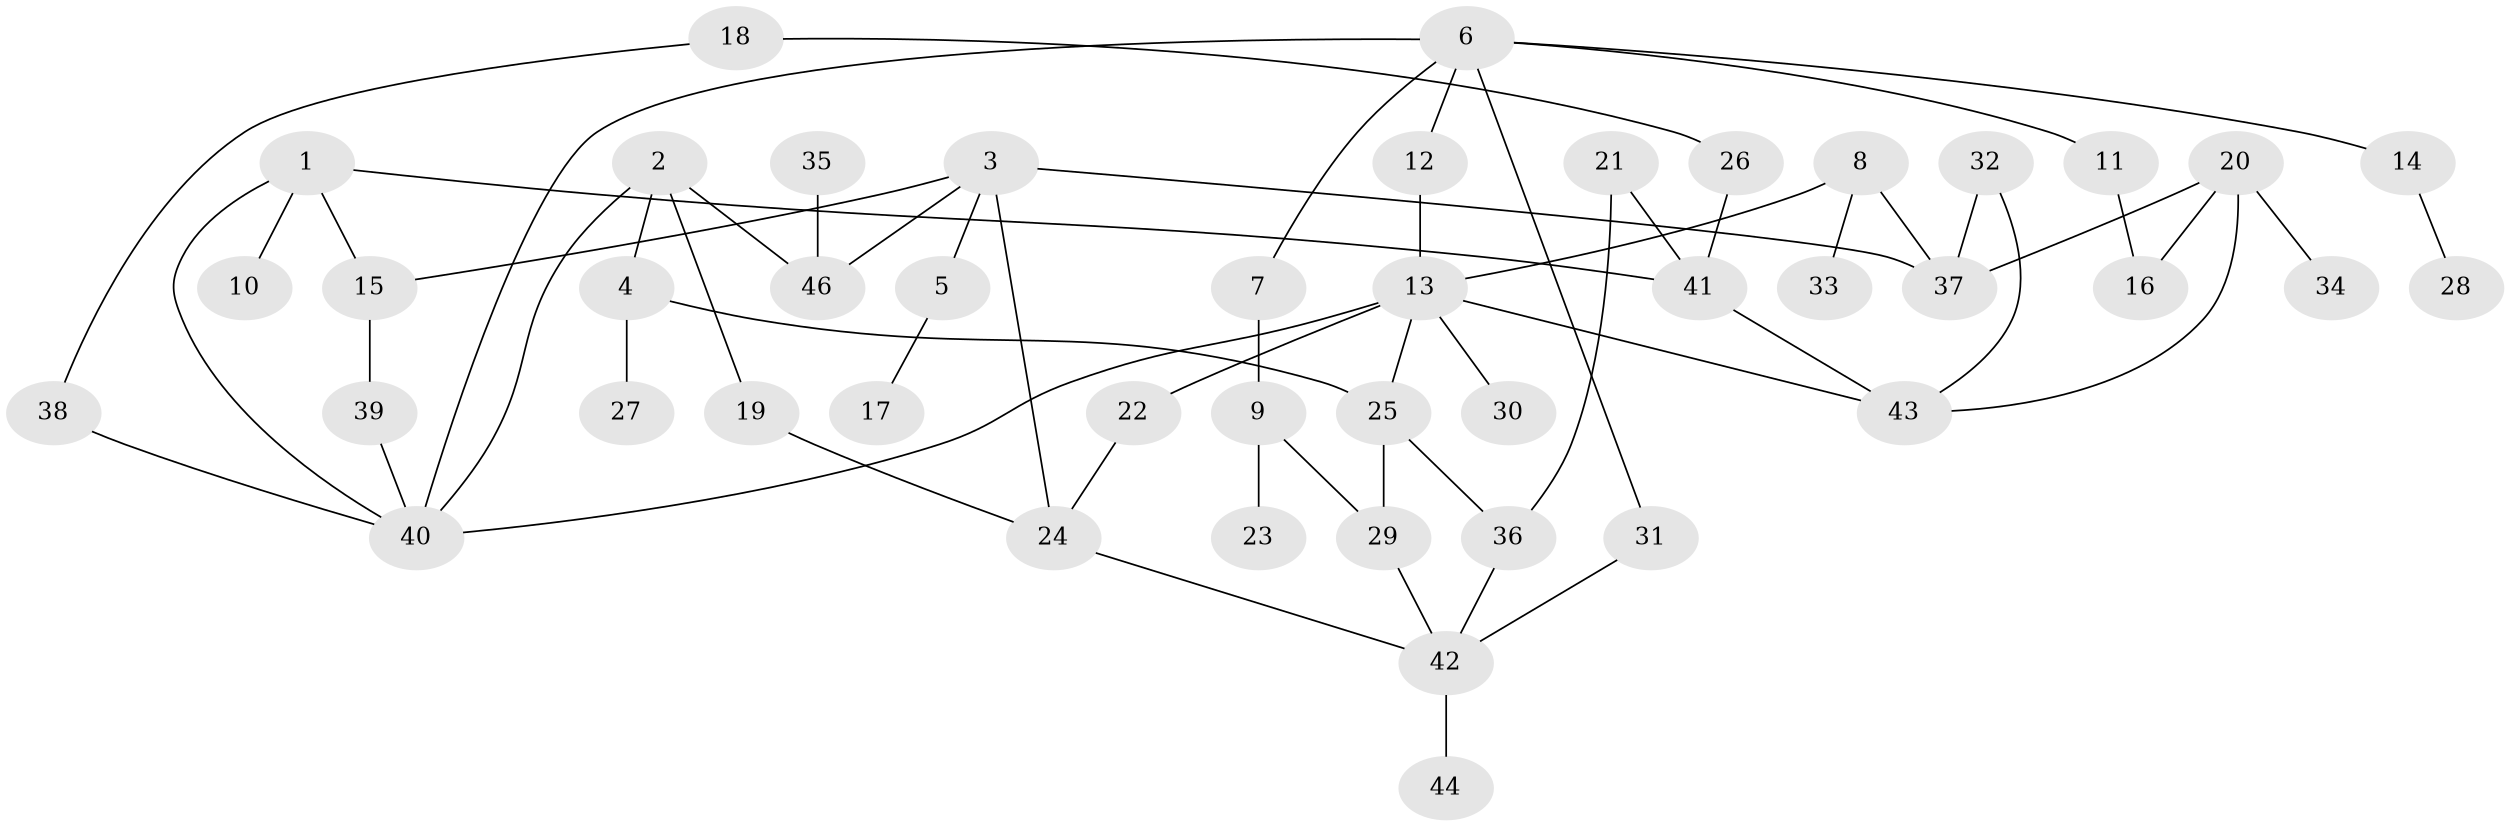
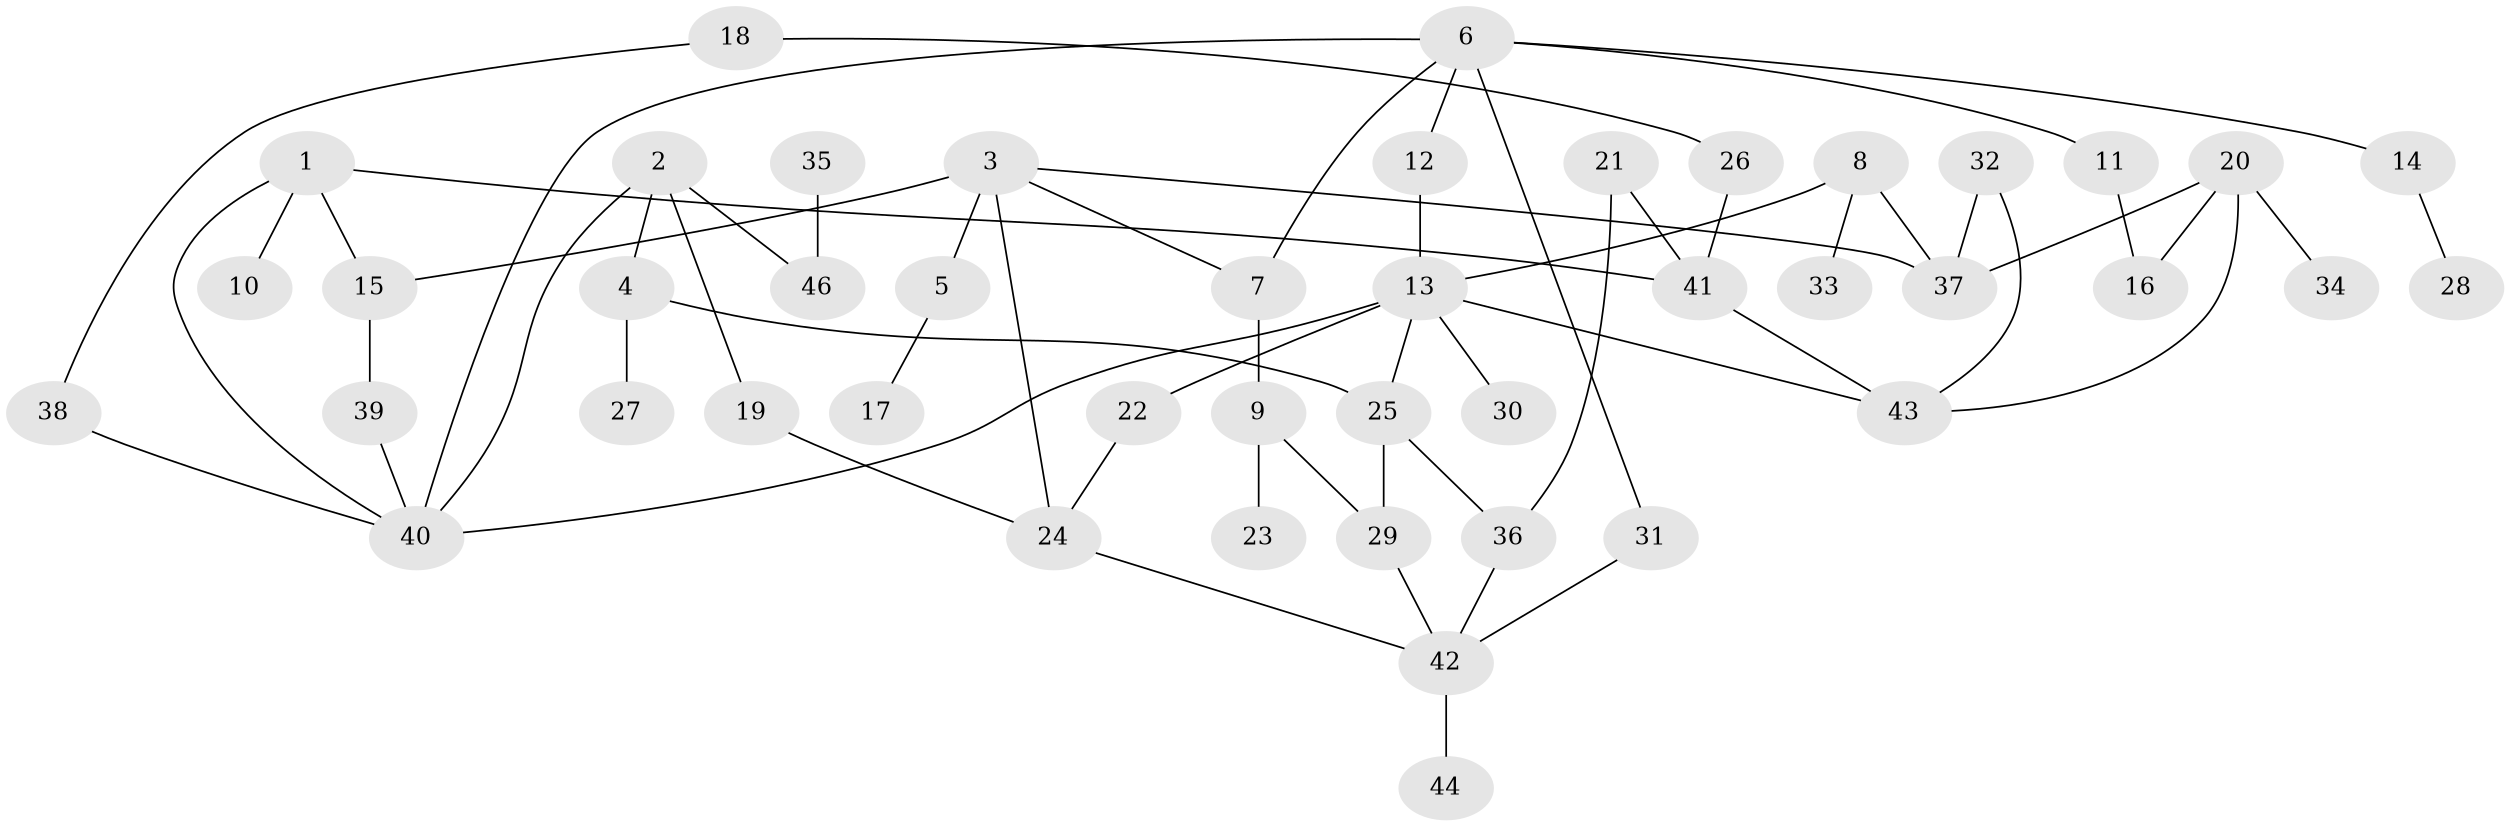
edge "3" -- "46": now "3" -- "7"
